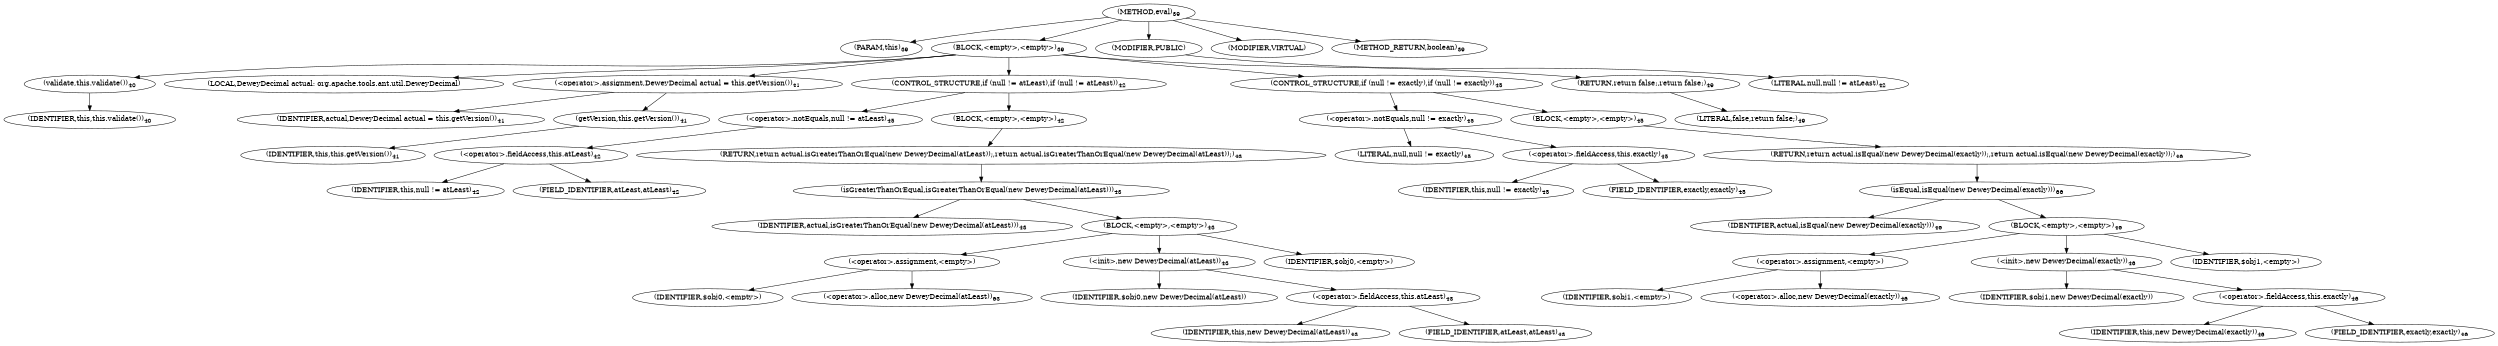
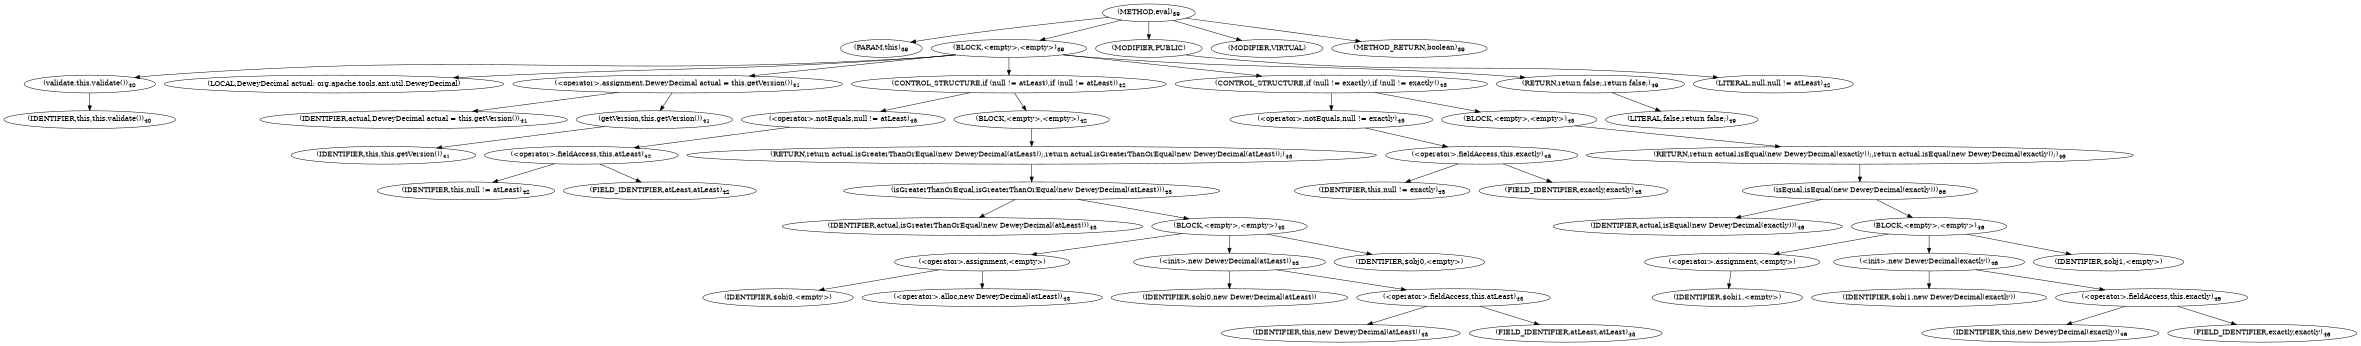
node "(LITERAL,null,null != exactly)": removed
node "(<operator>.alloc,new DeweyDecimal(atLeast))": text "63" -> "43"
node "(<operator>.alloc,new DeweyDecimal(exactly))": removed
